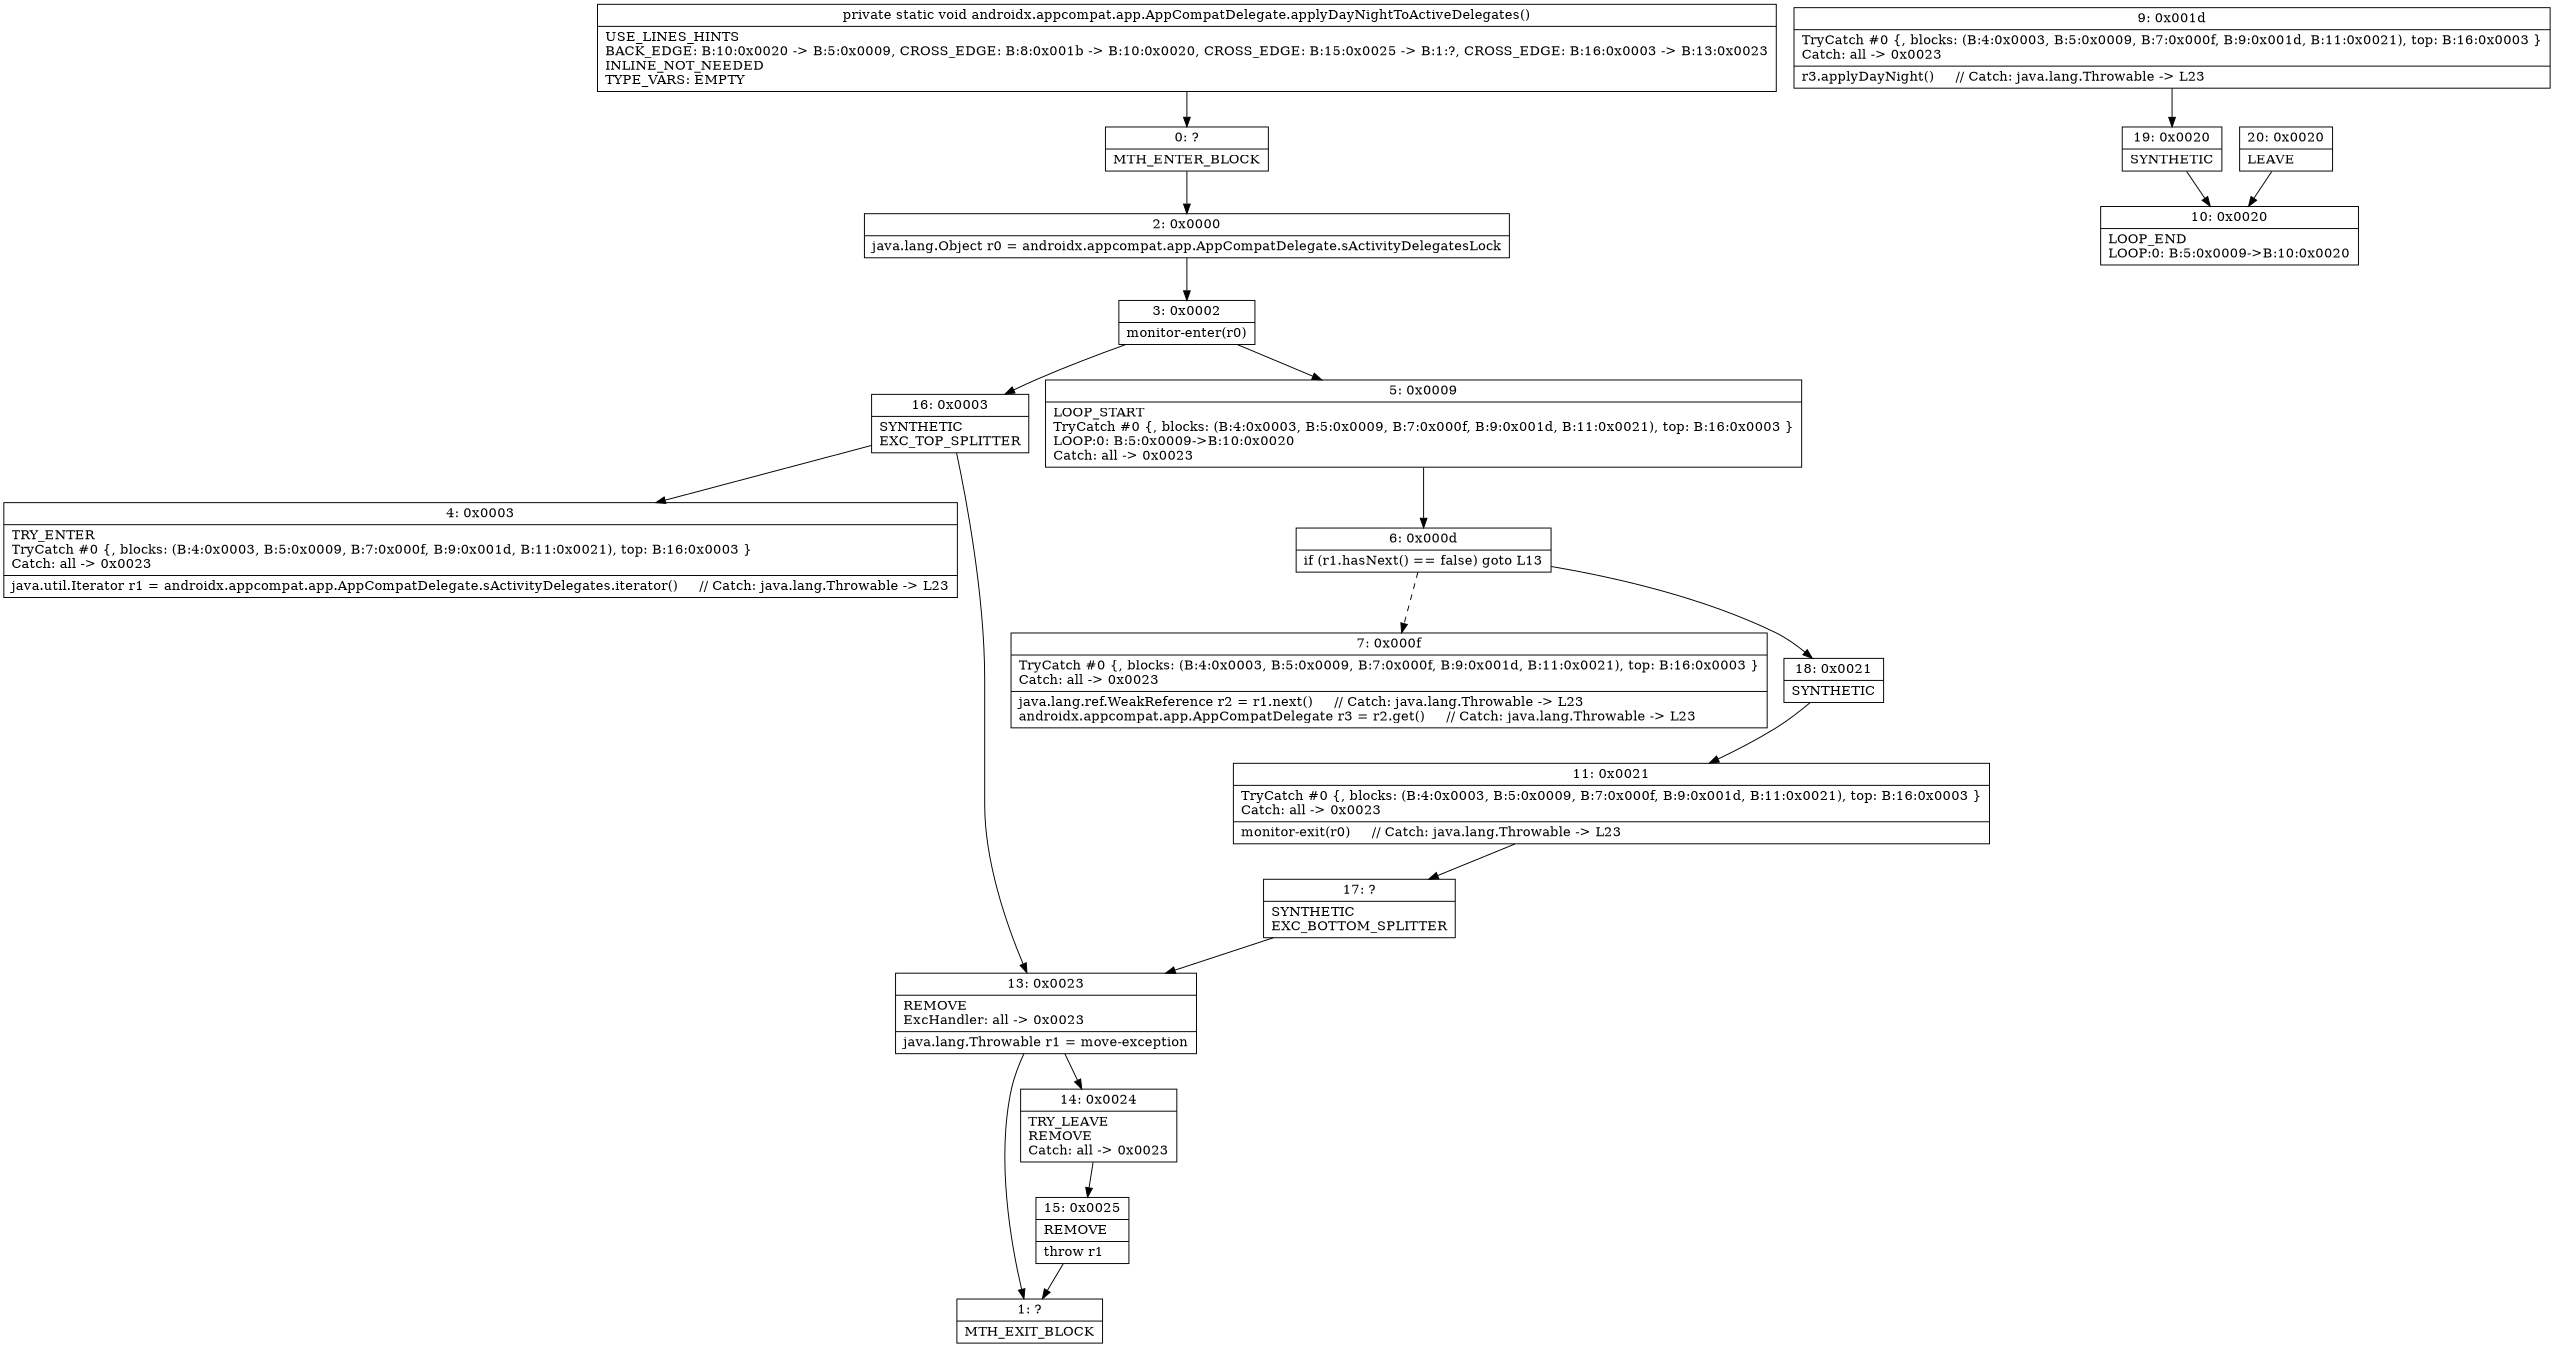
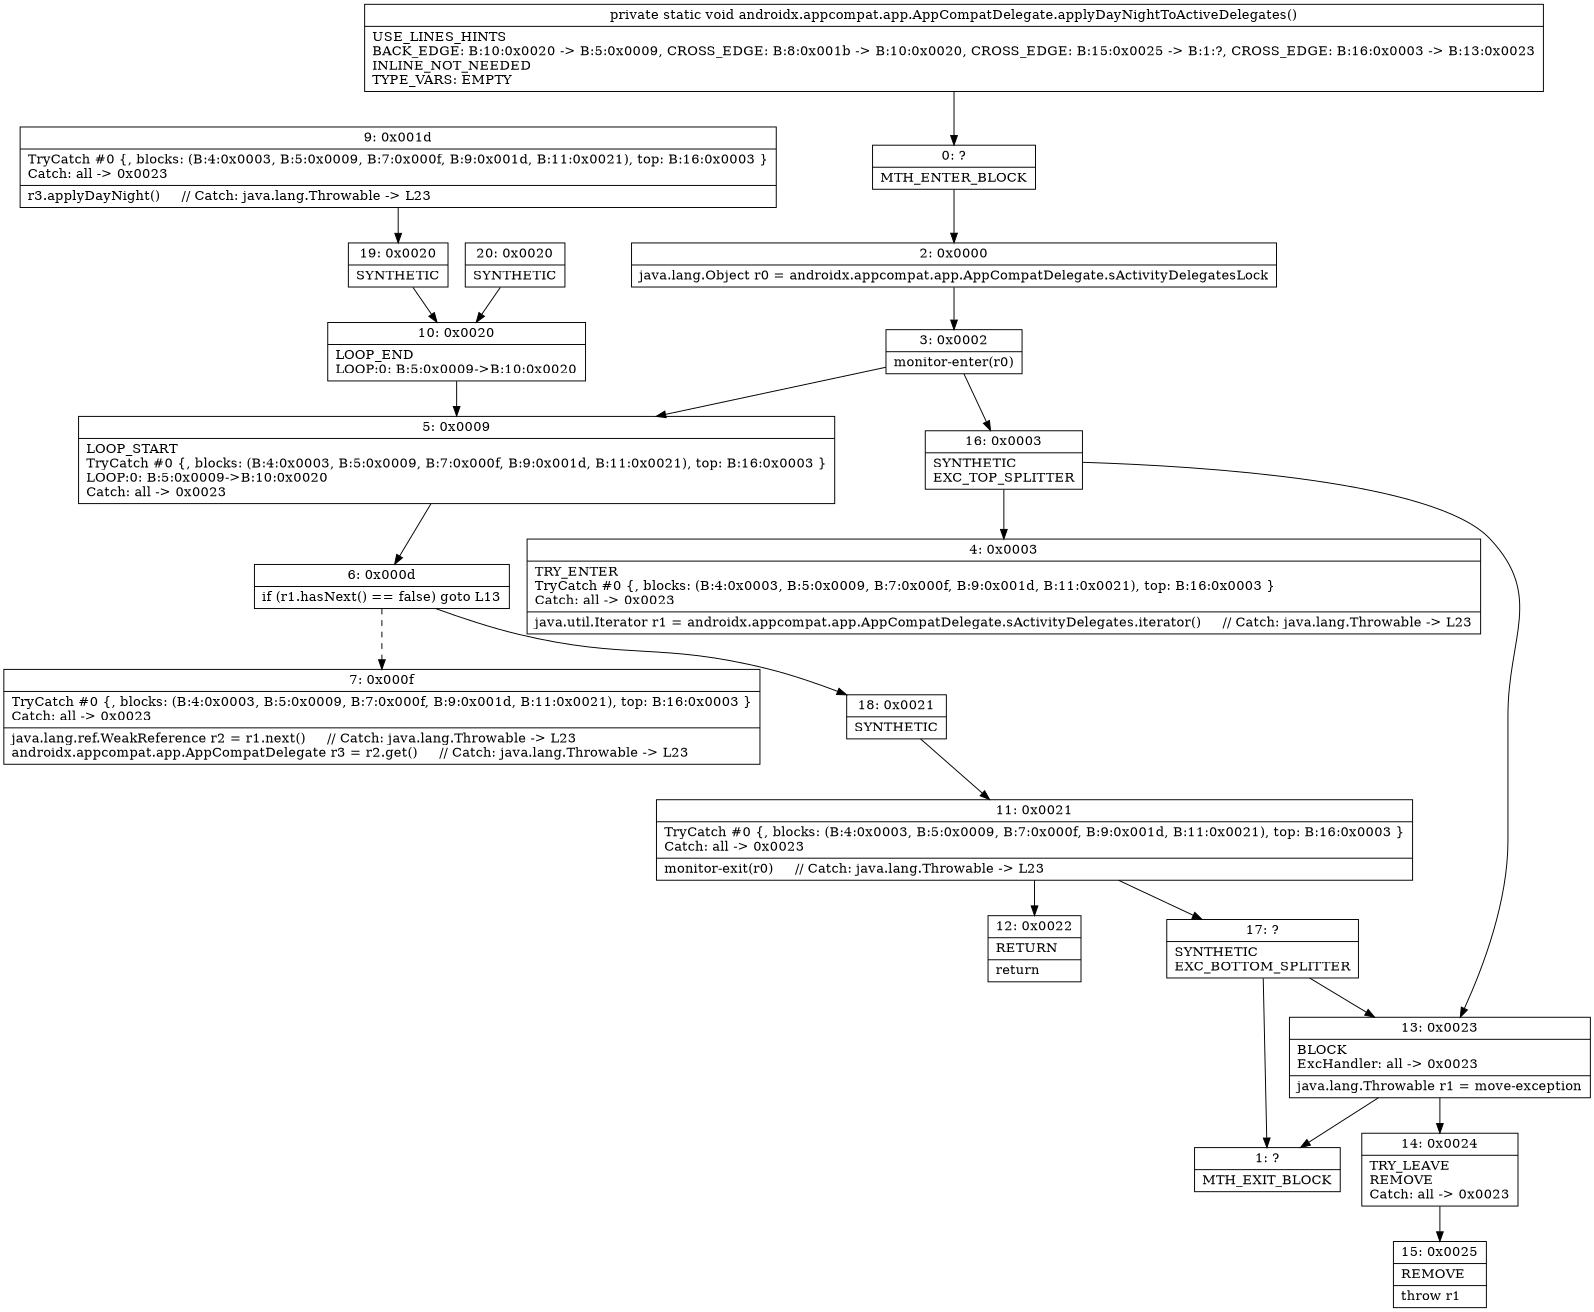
node "20: 0x0020": text "LEAVE" -> "SYNTHETIC"
edge "10: 0x0020" -> "5: 0x0009": added
node "12: 0x0022": added
node "13: 0x0023": text "REMOVE" -> "BLOCK"
edge "15: 0x0025" -> "1: ?": now "17: ?" -> "1: ?"
